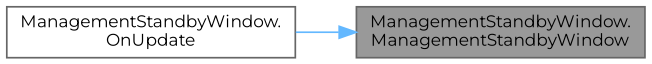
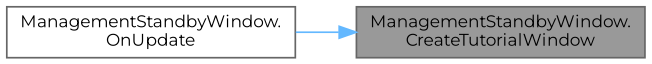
node "ManagementStandbyWindow. ManagementStandbyWindow": label "ManagementStandbyWindow. ManagementStandbyWindow" -> "ManagementStandbyWindow. CreateTutorialWindow"
